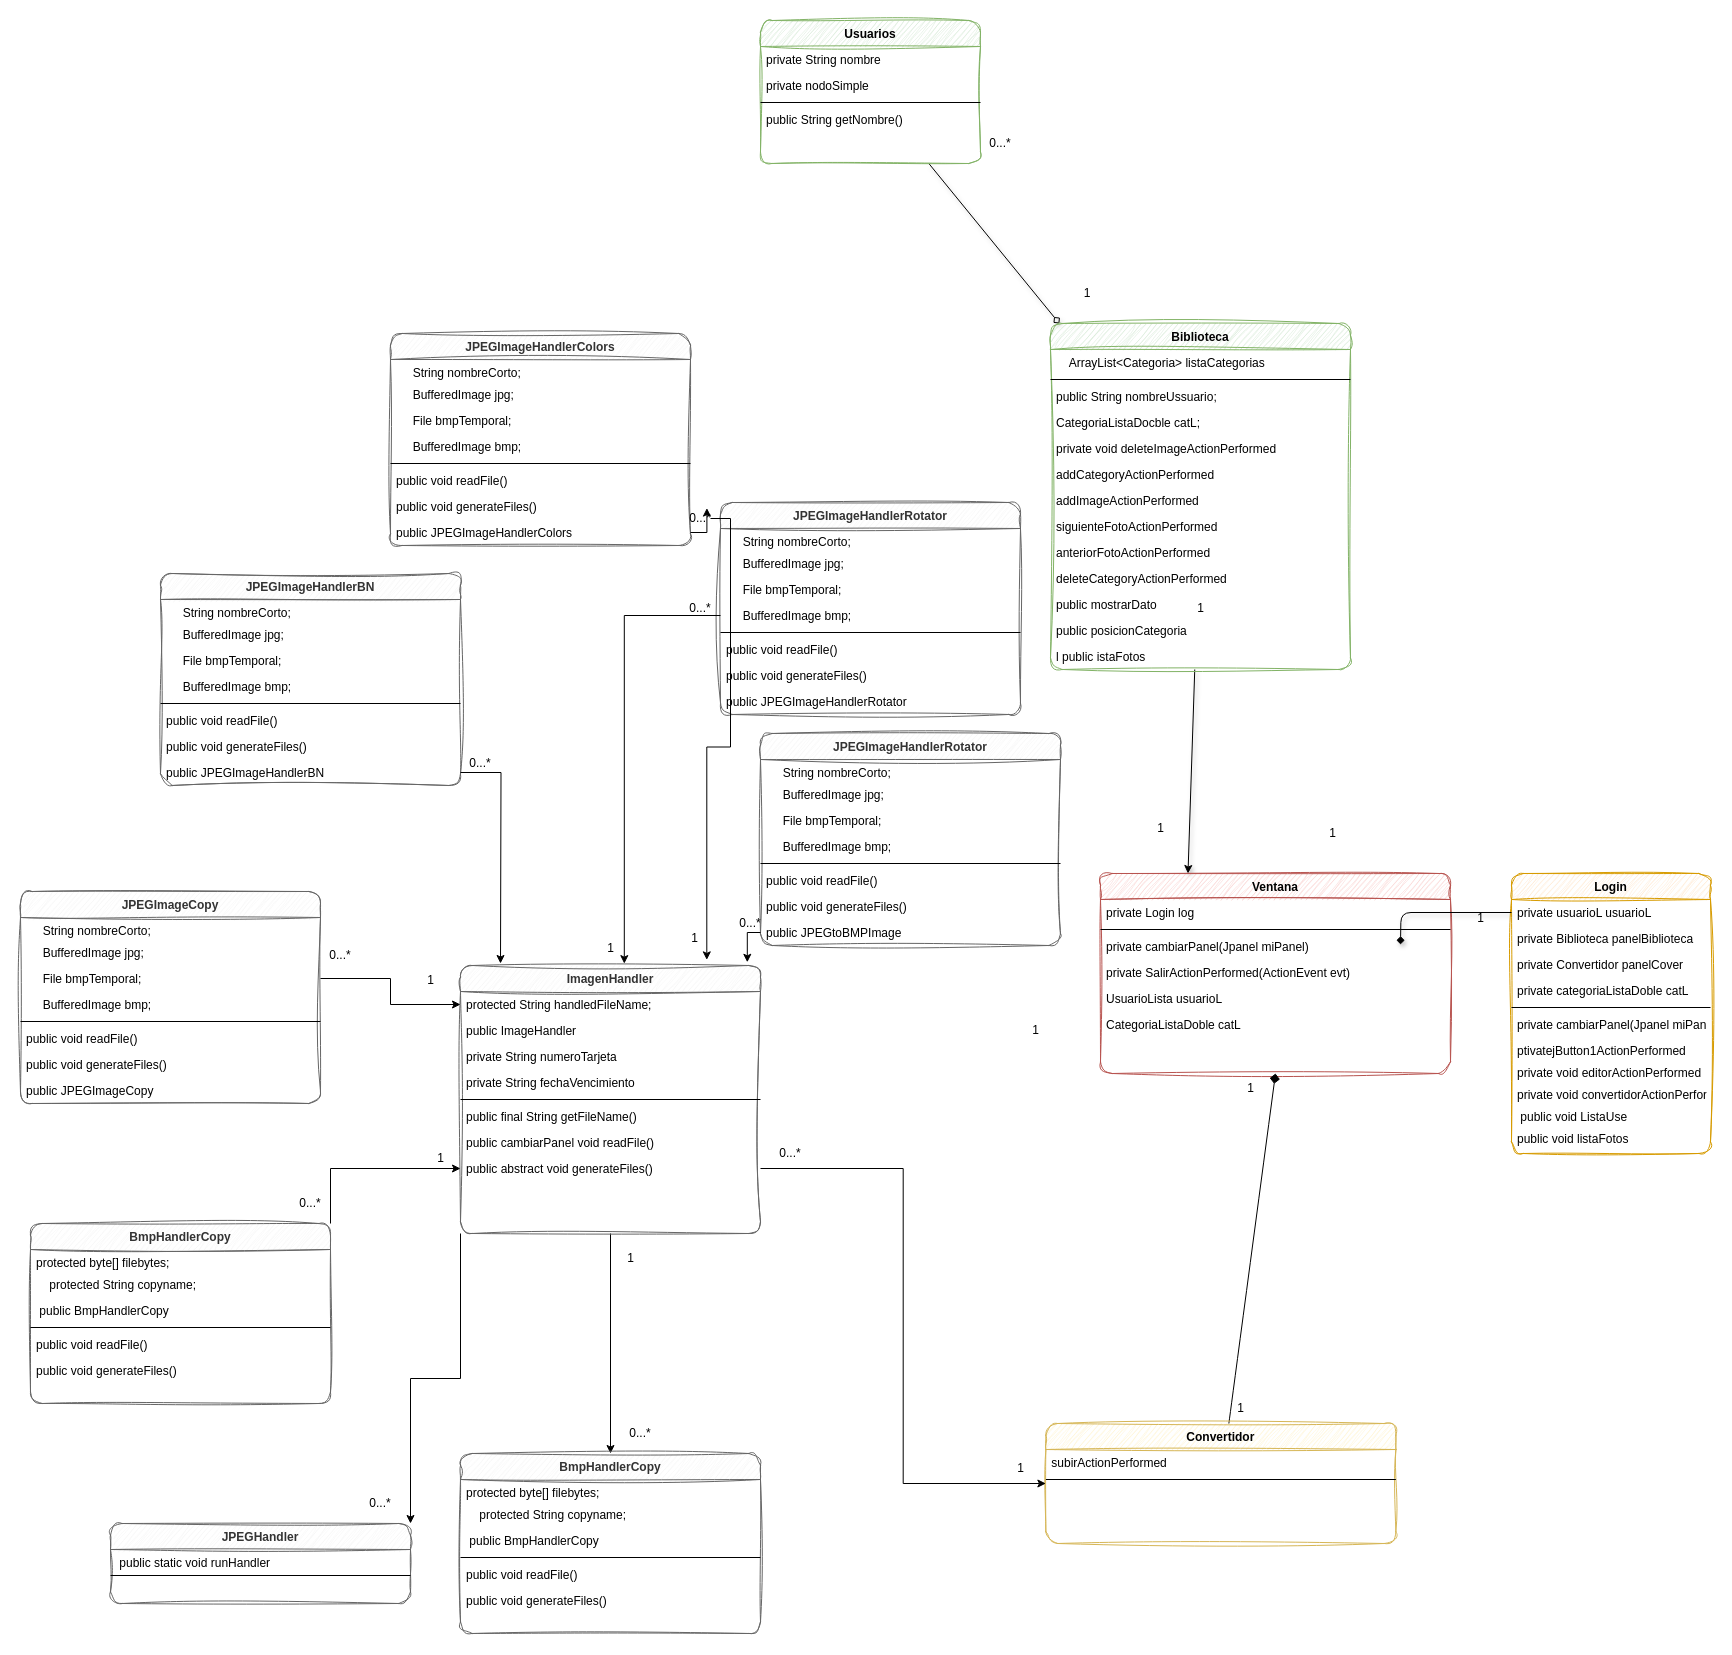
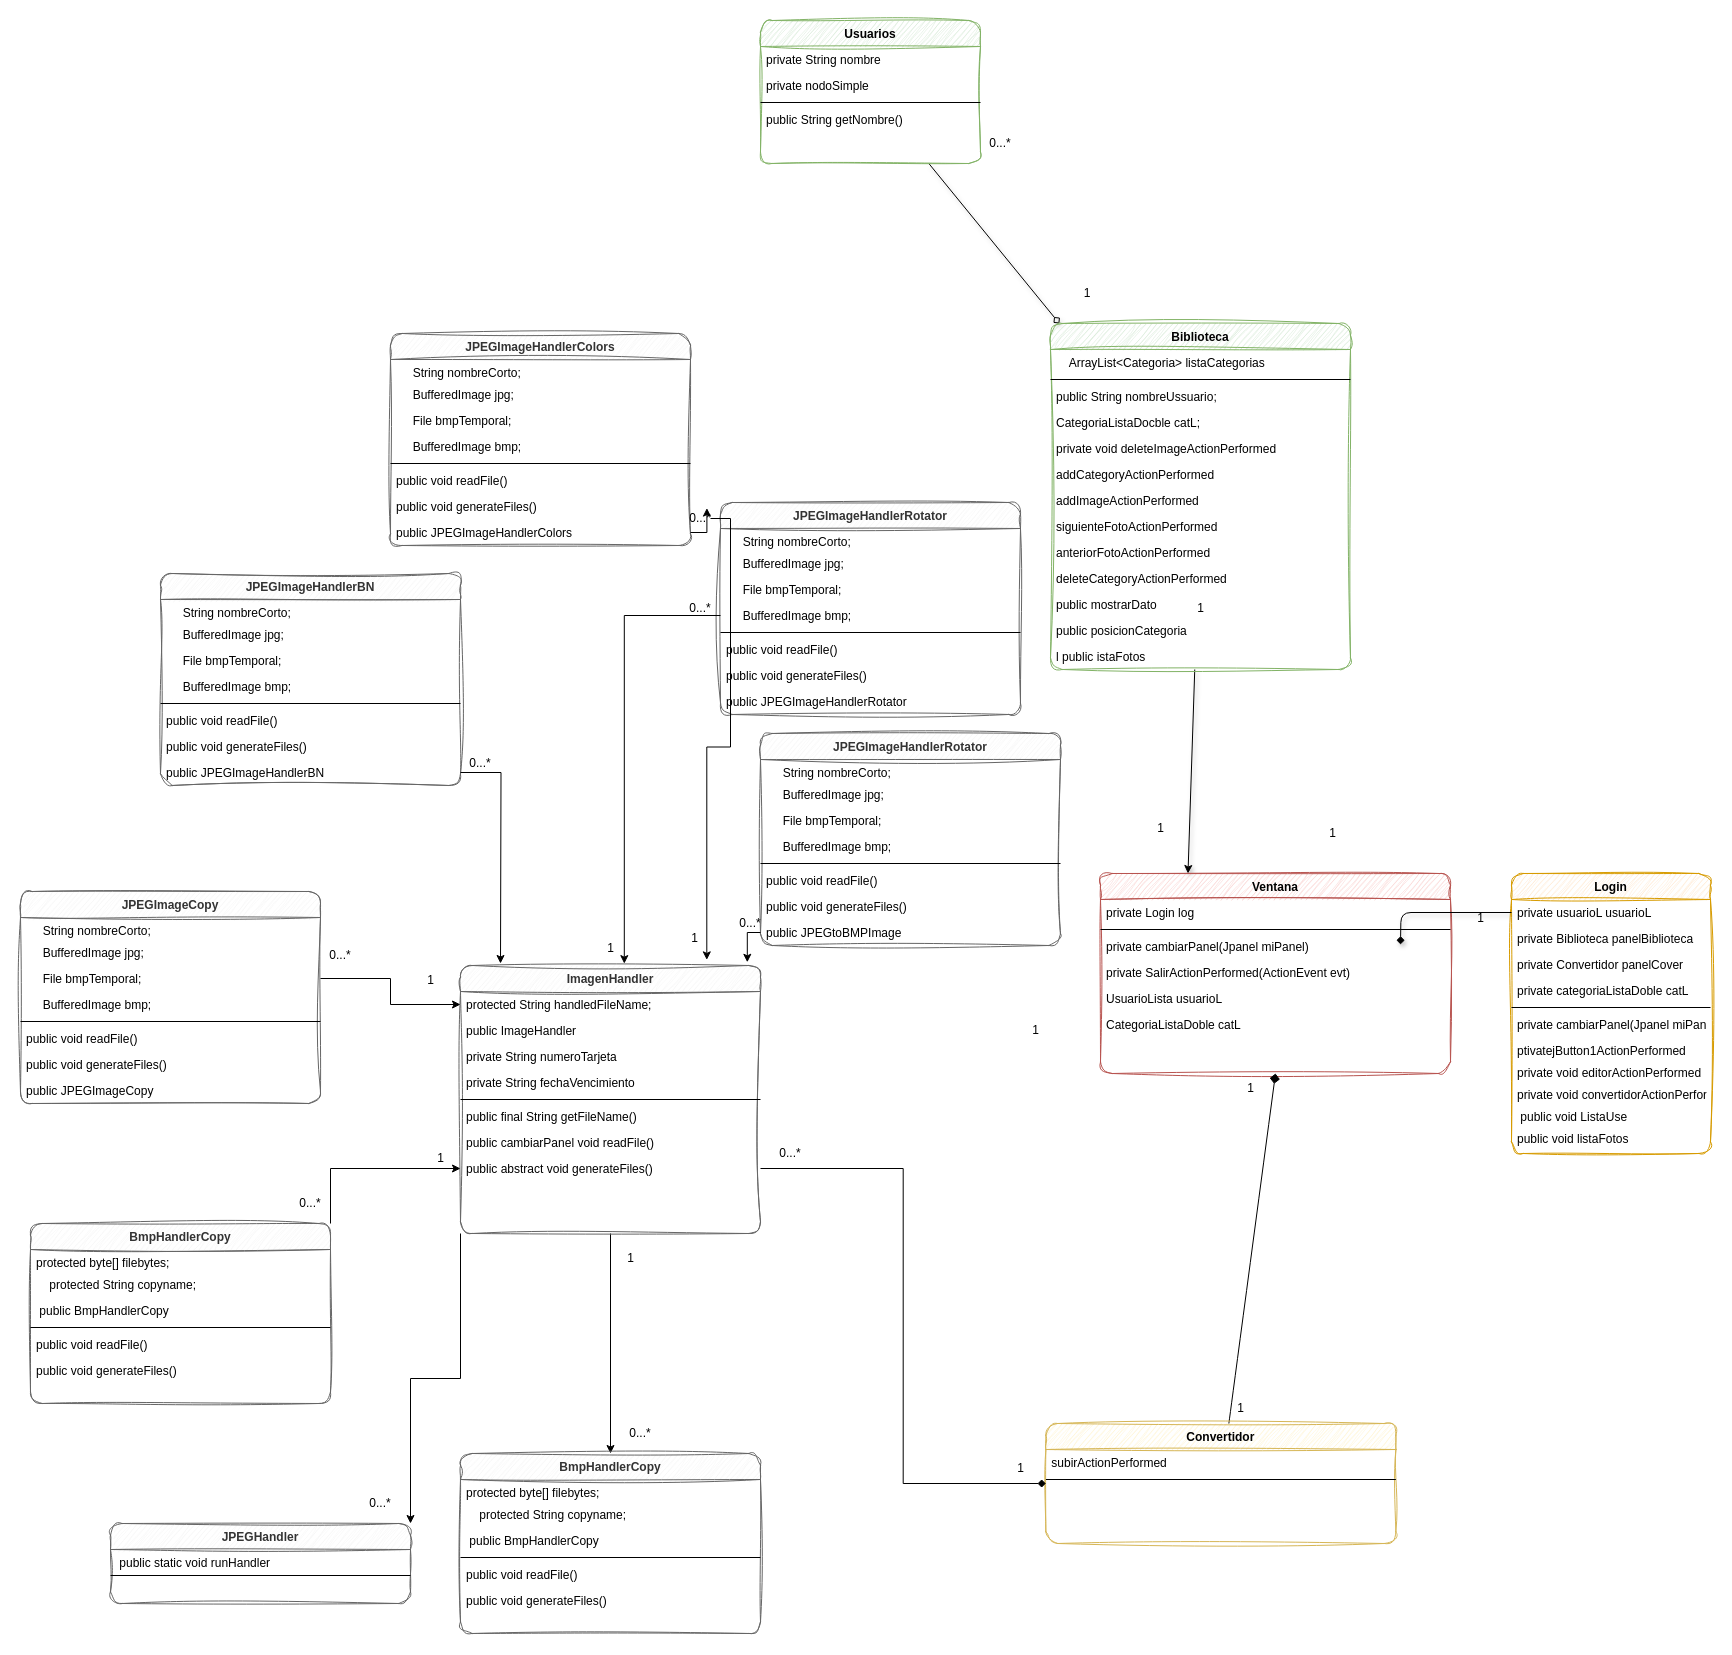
edge "public abstract void generateFiles()" -> "Convertidor": arrowhead classic -> diamond
